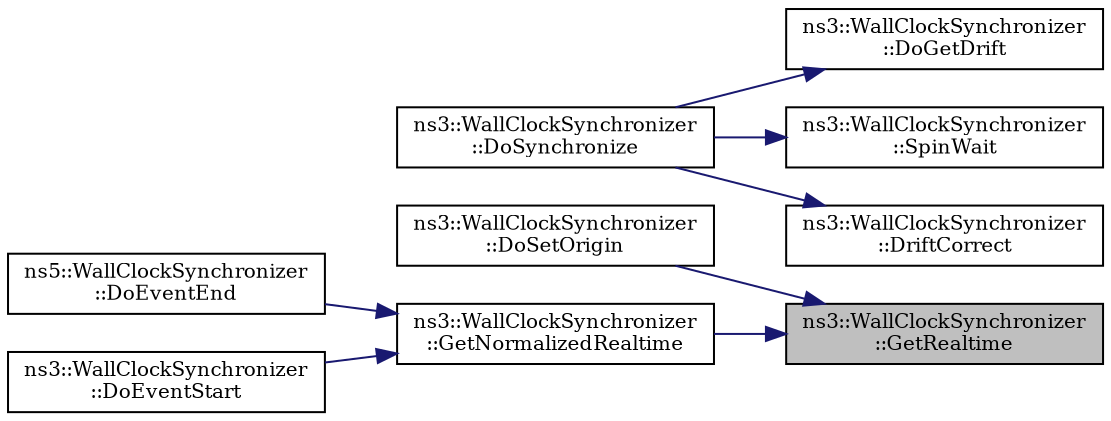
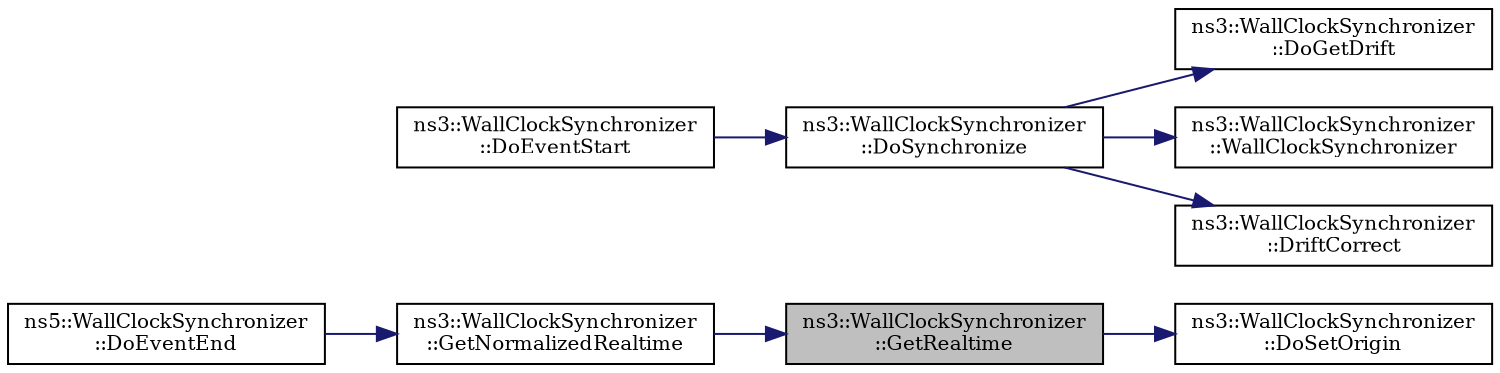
node "ns3::WallClockSynchronizer ::SpinWait": label "ns3::WallClockSynchronizer ::SpinWait" -> "ns3::WallClockSynchronizer ::WallClockSynchronizer"
edge "ns3::WallClockSynchronizer ::DoSetOrigin" -> "ns3::WallClockSynchronizer ::GetRealtime": reversed
edge "ns3::WallClockSynchronizer ::DoEventStart" -> "ns3::WallClockSynchronizer ::GetNormalizedRealtime": now "ns3::WallClockSynchronizer ::DoEventStart" -> "ns3::WallClockSynchronizer ::DoSynchronize"
